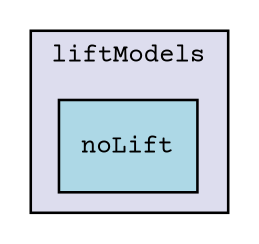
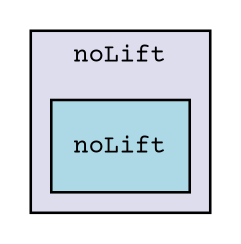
cluster "liftModels": label "liftModels" -> "noLift"
